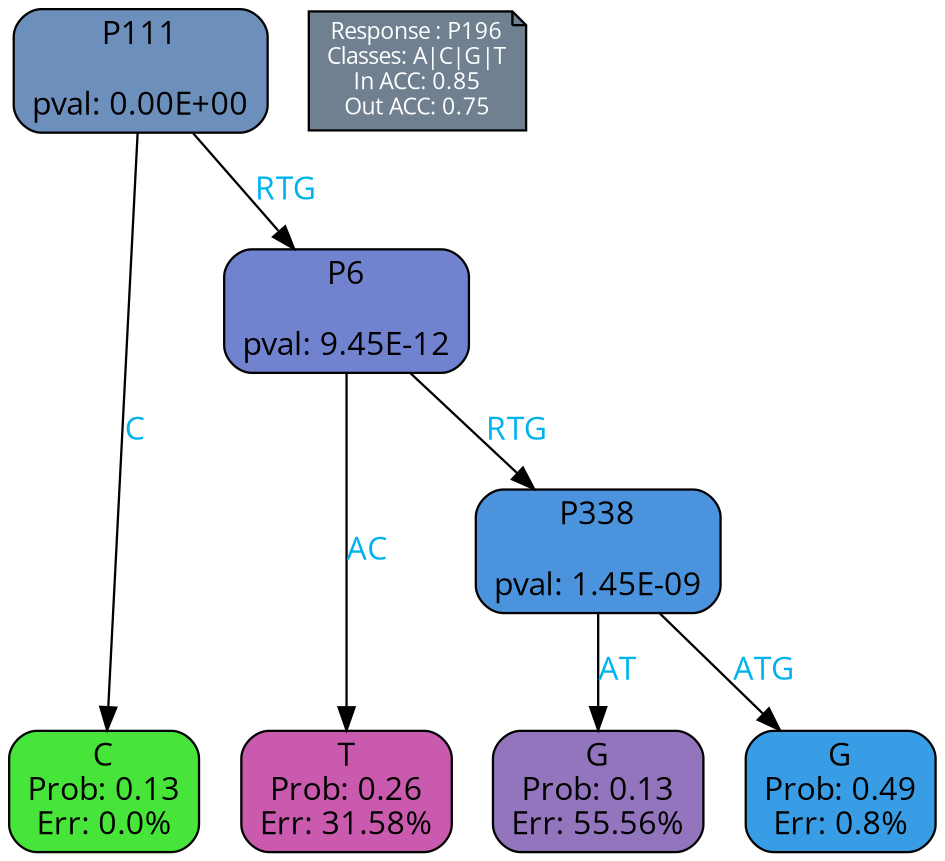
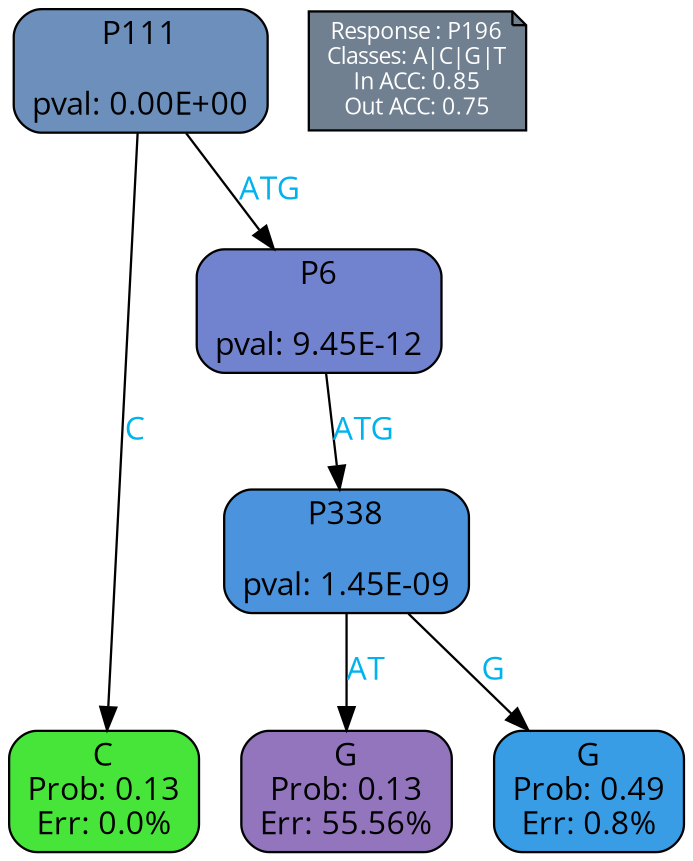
edge "P111 pval: 0.00E+00" -> "P6 pval: 9.45E-12": label "RTG" -> "ATG"
edge "P6 pval: 9.45E-12" -> "P338 pval: 1.45E-09": label "RTG" -> "ATG"
edge "P338 pval: 1.45E-09" -> "G Prob: 0.49 Err: 0.8%": label "ATG" -> "G"
node "T Prob: 0.26 Err: 31.58%": removed
